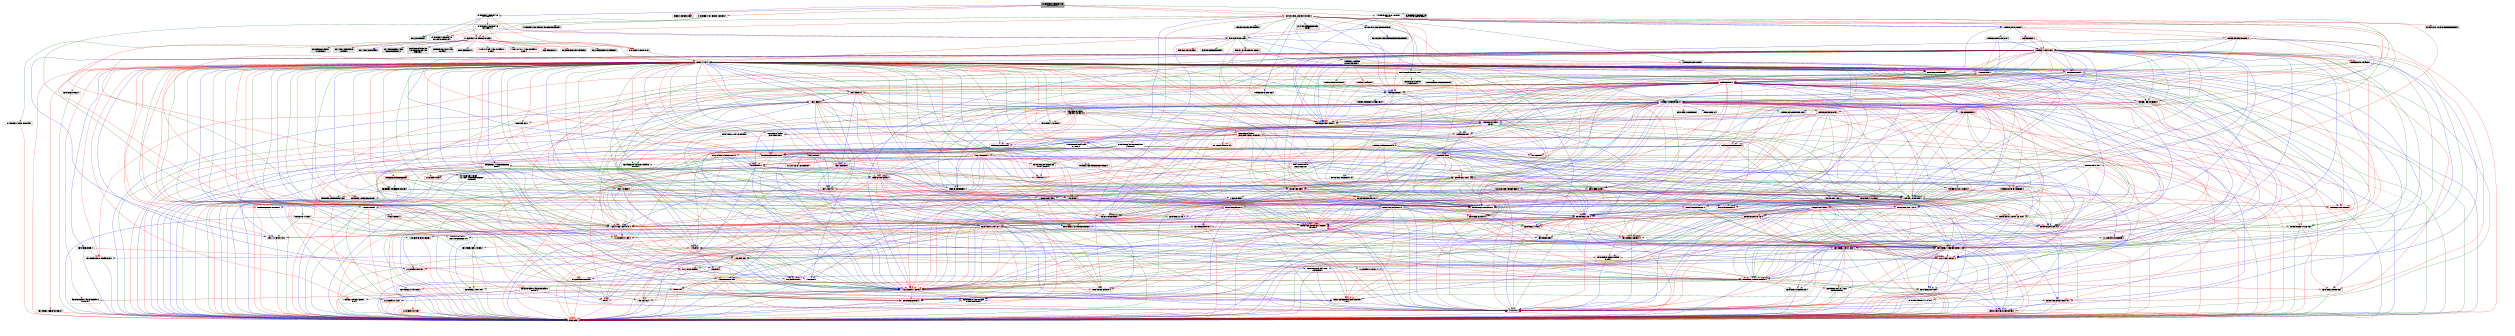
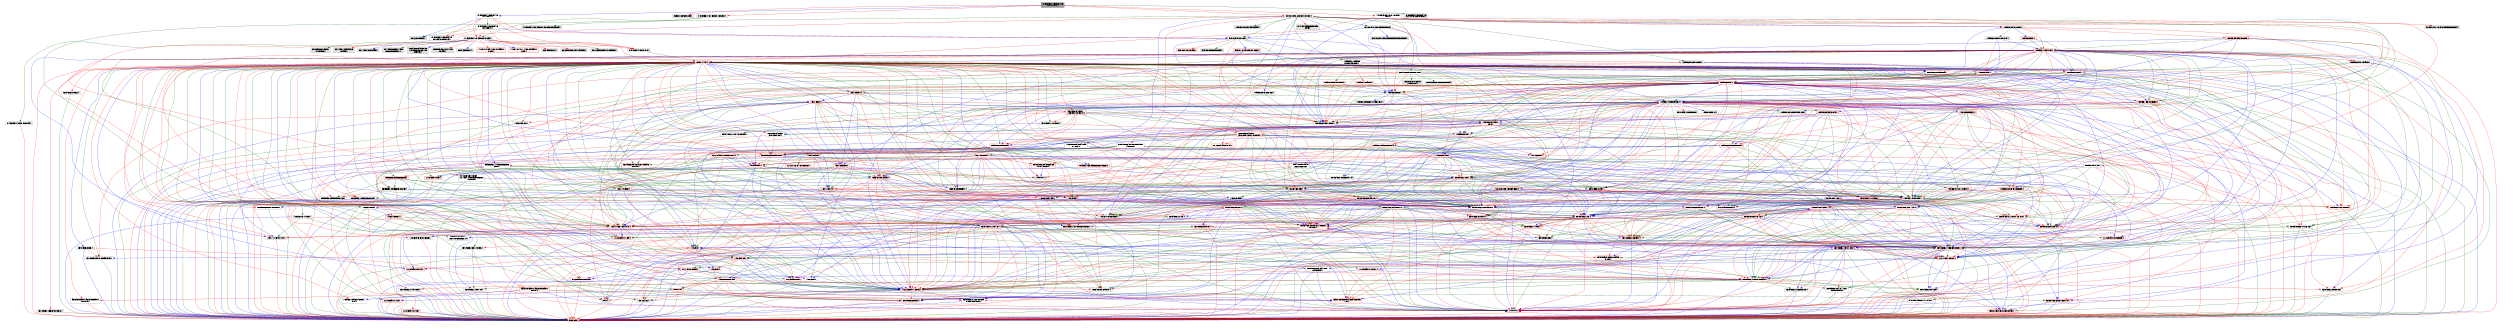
edge "Kismet/BlueprintAsyncAction Base.h" -> "UObject/ScriptMacros.h": color blue -> red
edge "Components/ActorComponent.h" -> "Templates/SubclassOf.h": removed
edge "CoreMinimal.h" -> "Templates/RemoveReference.h": color red -> darkgreen
edge "Internationalization /Internationalization.h" -> "Internationalization /CulturePointer.h": color red -> darkgreen
edge "Experimental/ConcurrentLinear Allocator.h" -> "Templates/IsPointer.h": now "Experimental/ConcurrentLinear Allocator.h" -> "HAL/UnrealMemory.h"
edge "Misc/StringBuilder.h" -> "Containers/StringView.h": reversed
edge "Templates/TypeCompatible Bytes.h" -> "type_traits": removed
